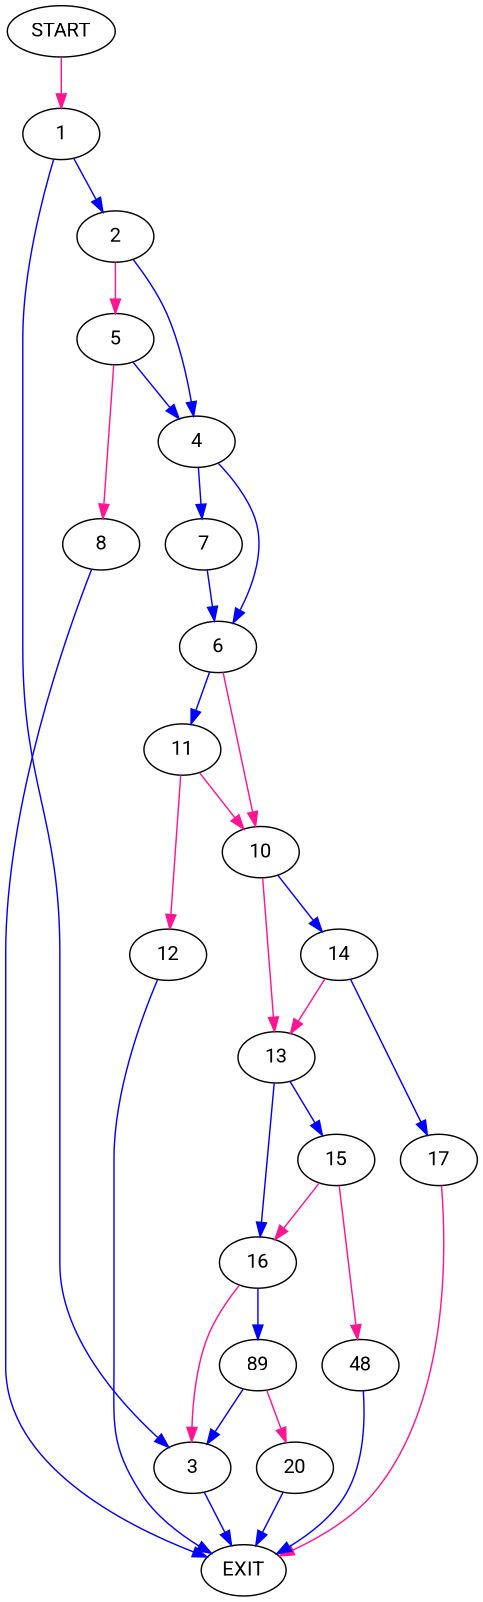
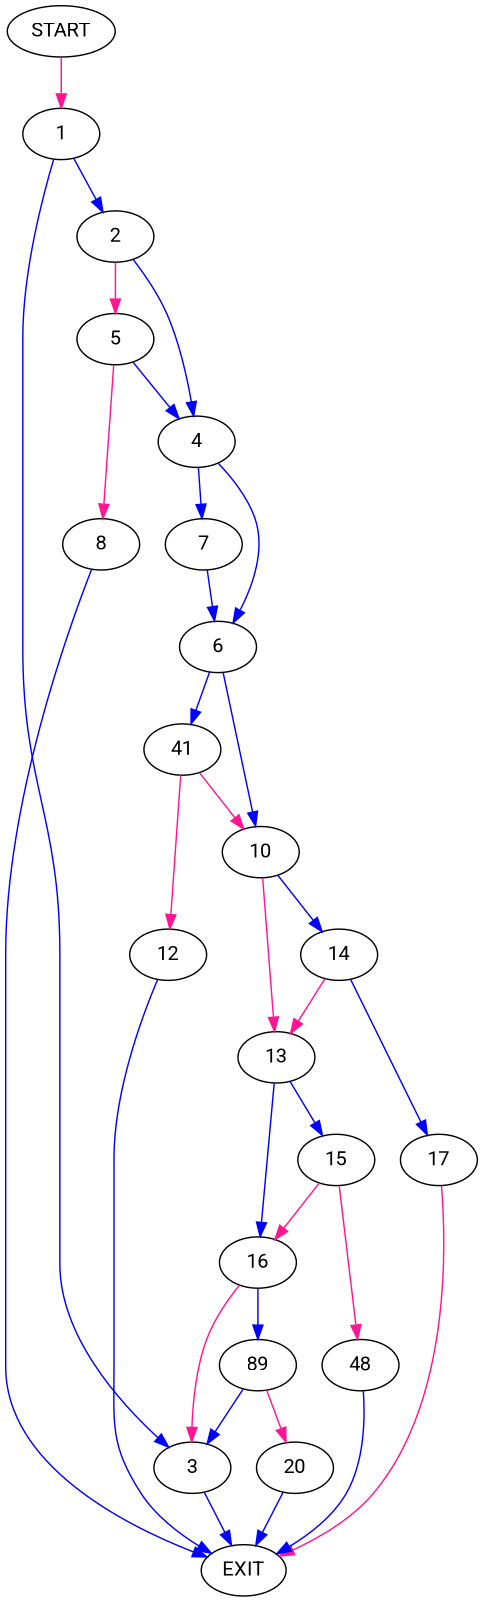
edge "6" -> "10": color deeppink -> blue
node "11": label "11" -> "41"
